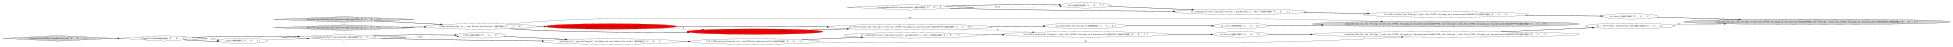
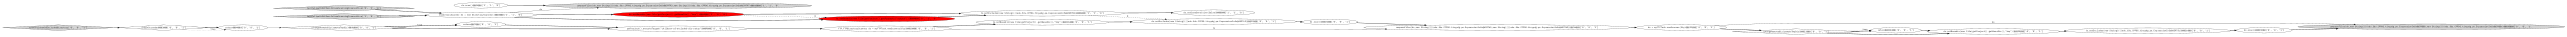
edge "ds.setCaseSensitive(false)@@@8@@@['1', '1', '0']" -> "ds.scan()@@@9@@@['1', '1', '0']": removed
edge "ds = myFTPTask.newScanner(ftp)@@@21@@@['0', '0', '1']" -> "!changeRemoteDir(remoteTmpDir)@@@22@@@['0', '0', '1']": added
edge "!loginSuceeded@@@3@@@['0', '0', '1']" -> "!changeRemoteDir(remoteTmpDir)@@@6@@@['0', '0', '1']": removed
